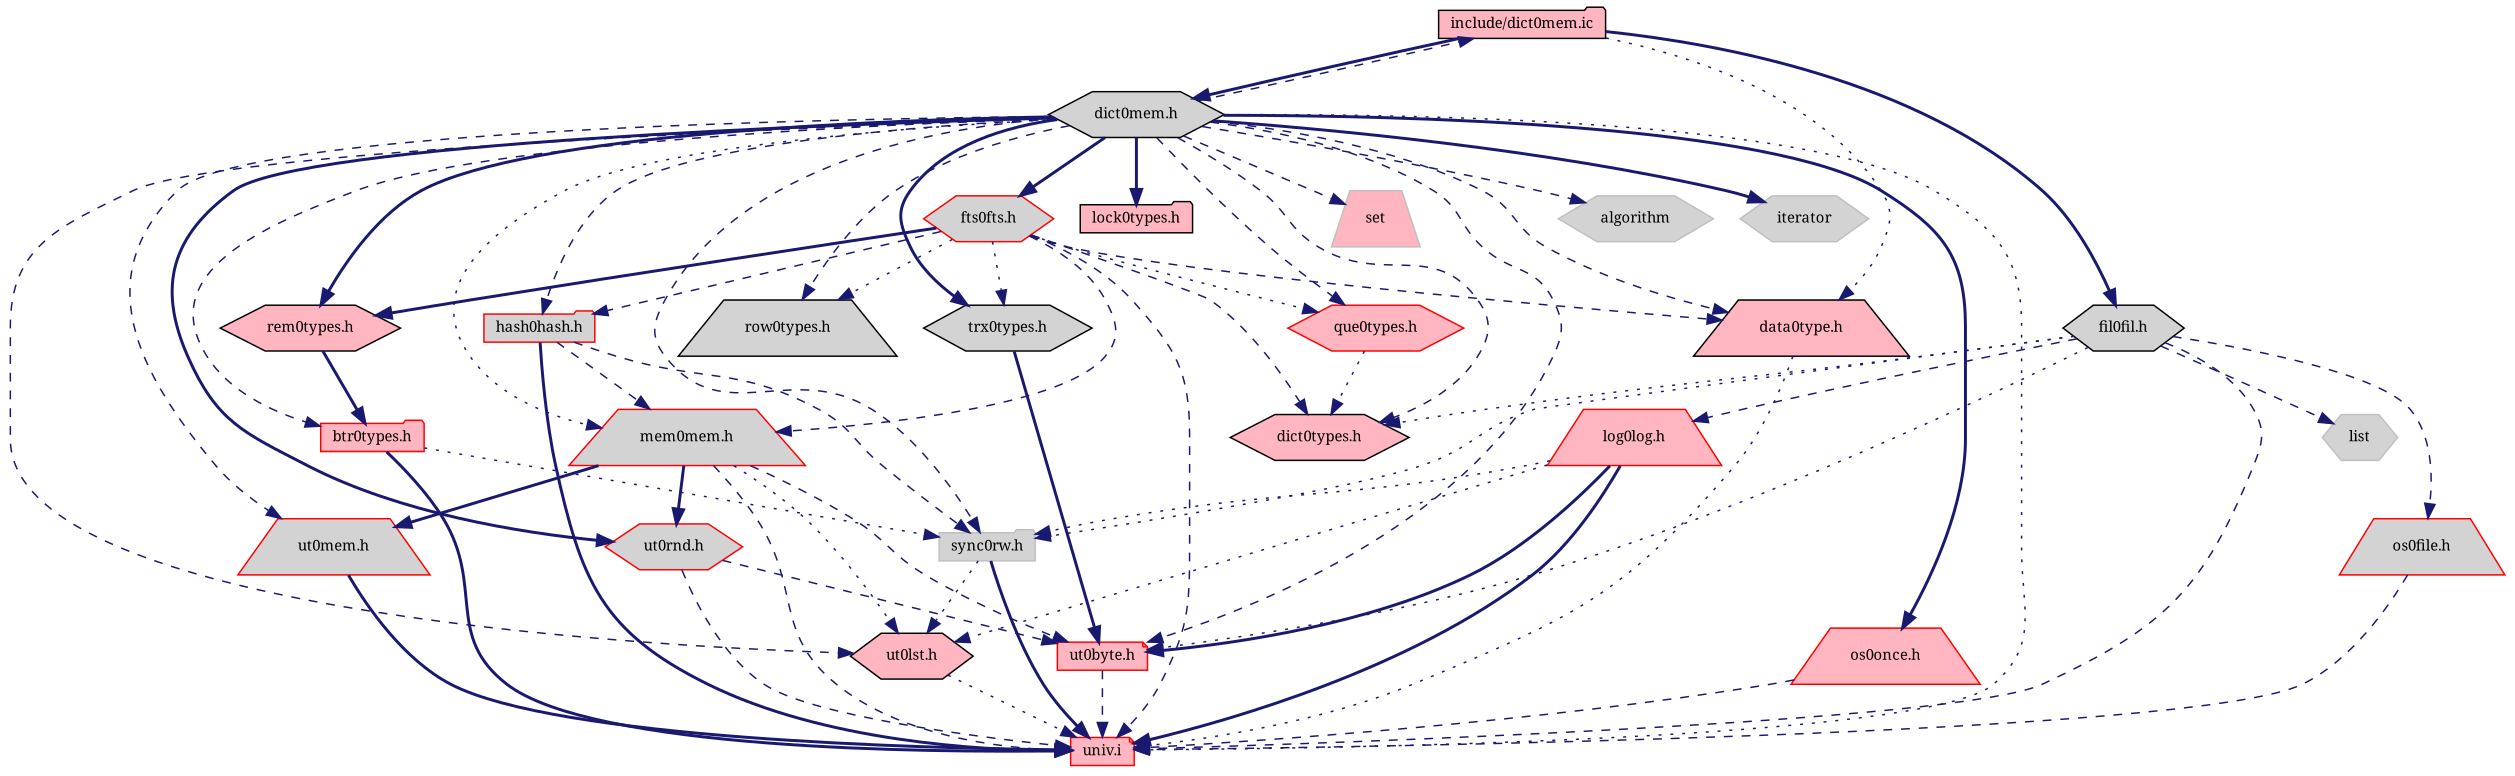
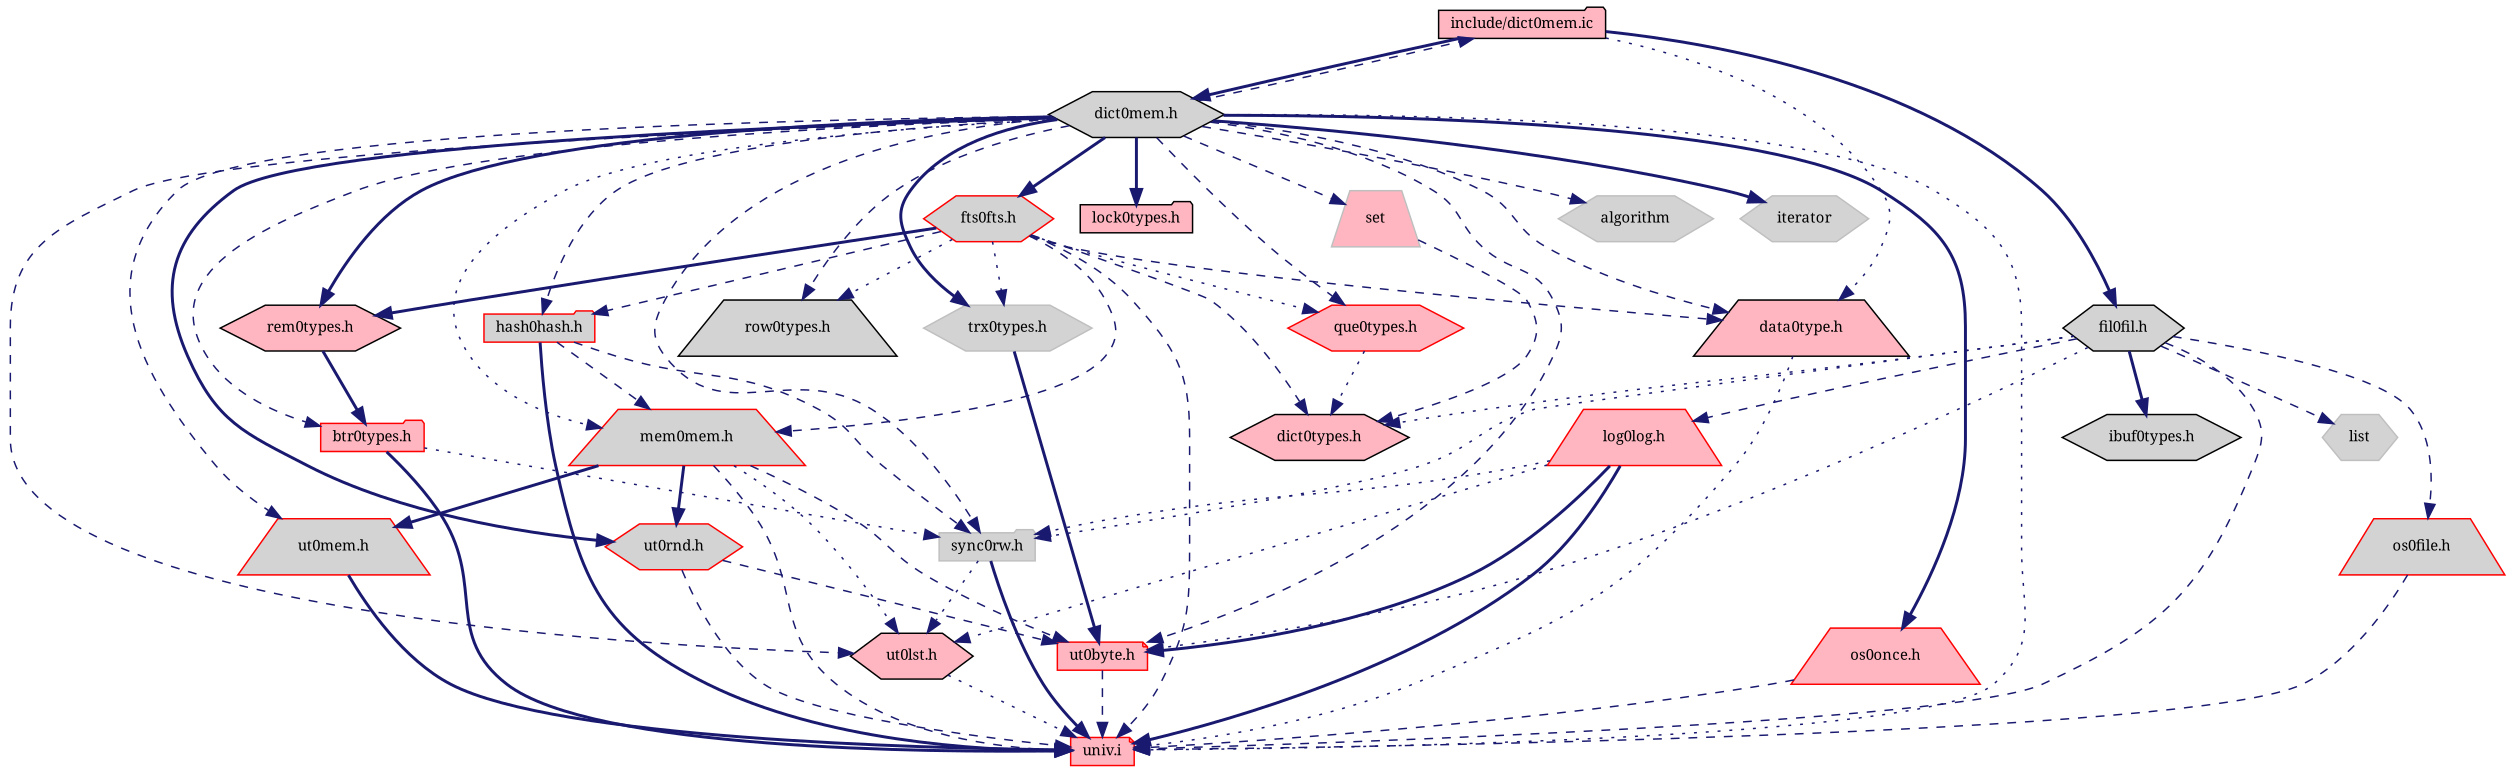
edge "dict0mem.h" -> "dict0types.h": now "set" -> "dict0types.h"
node "trx0types.h": color black -> grey75
node "ibuf0types.h": added
